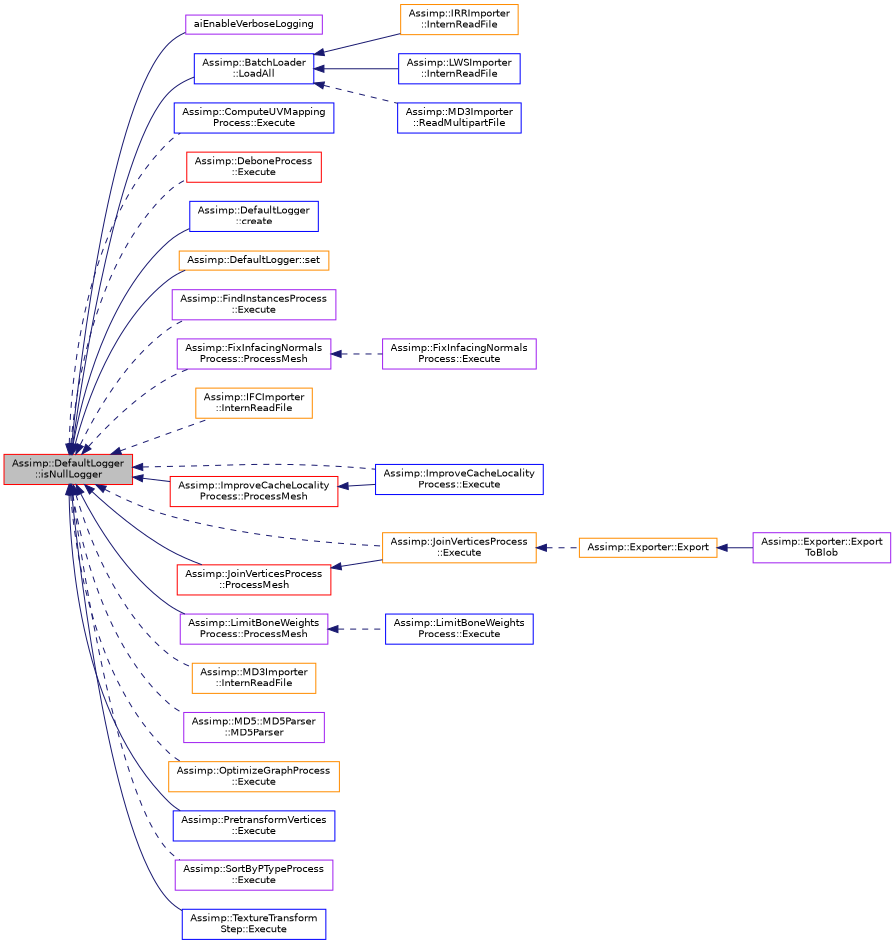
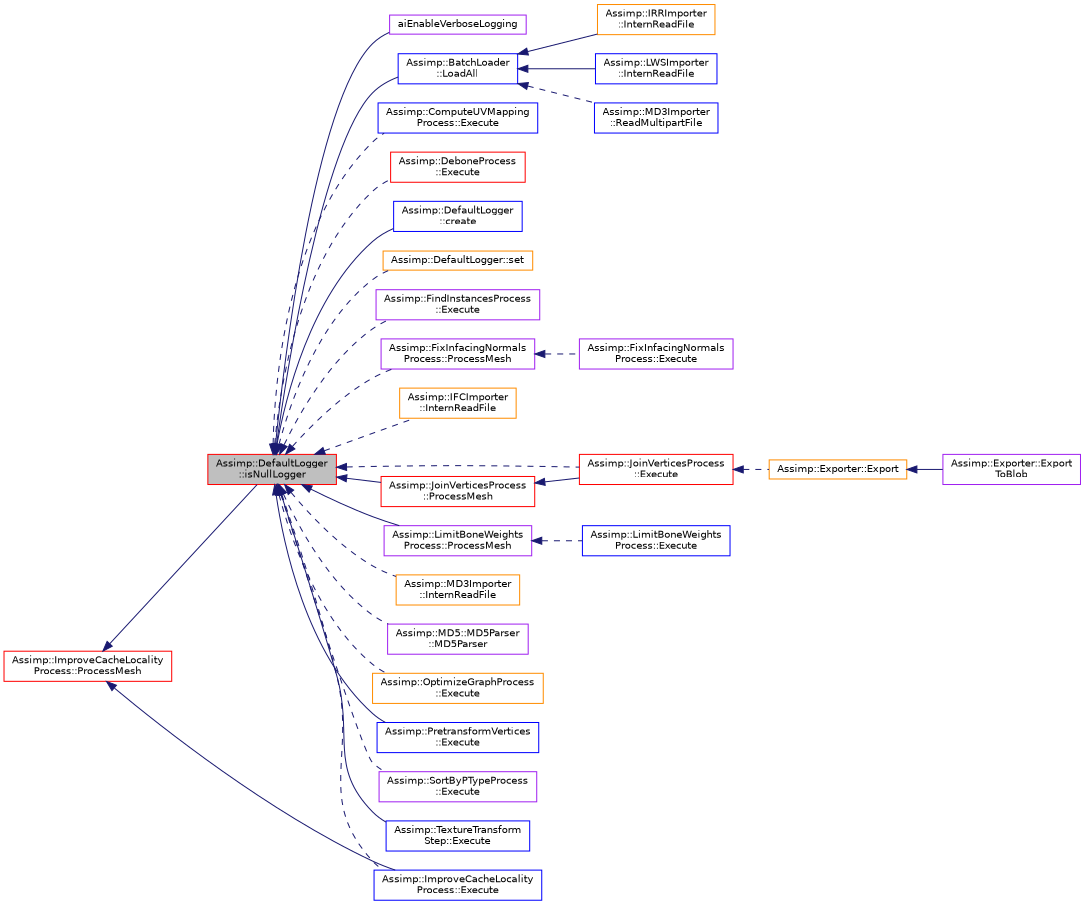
edge "Assimp::DefaultLogger::set" -> "Assimp::DefaultLogger ::isNullLogger": style solid -> dashed
edge "Assimp::ImproveCacheLocality Process::ProcessMesh" -> "Assimp::DefaultLogger ::isNullLogger": reversed
node "Assimp::JoinVerticesProcess ::Execute": color darkorange -> red
